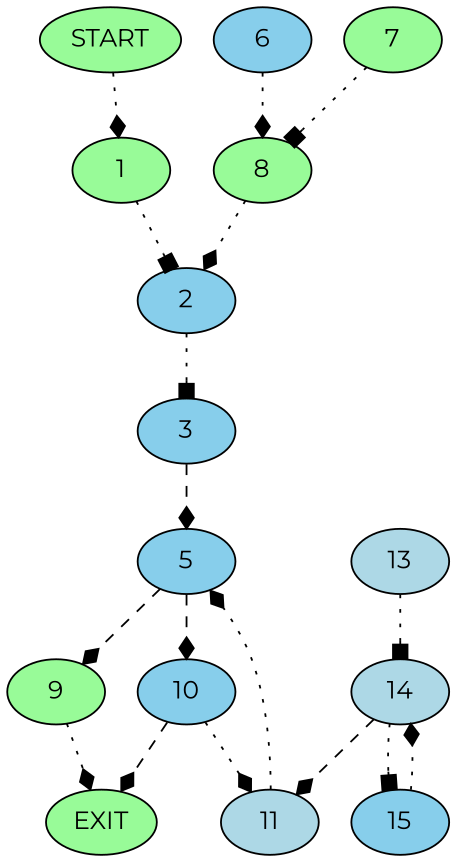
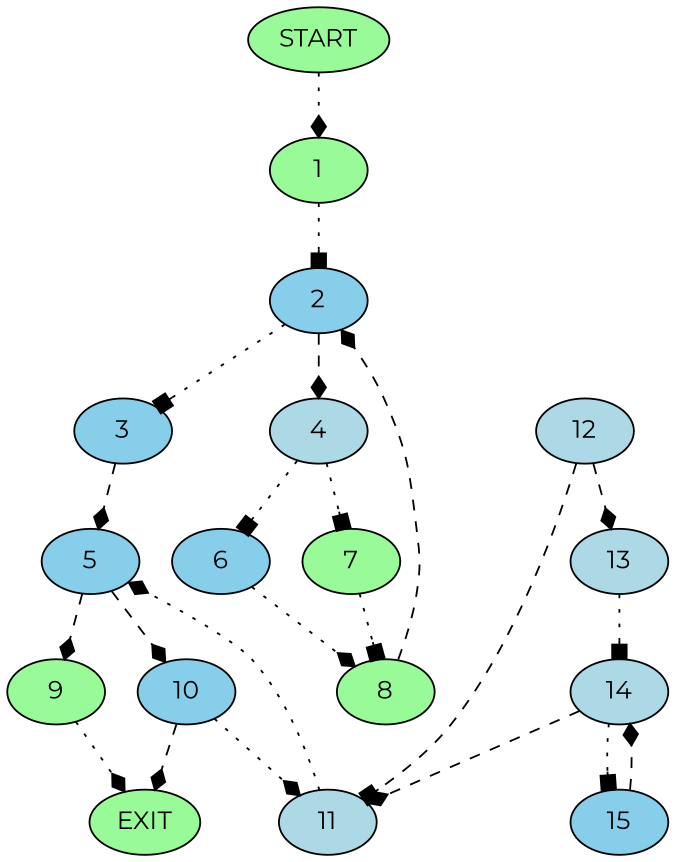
edge "8" -> "2": style dotted -> dashed
node "4": added
node "12": added
edge "15" -> "14": style dotted -> dashed
